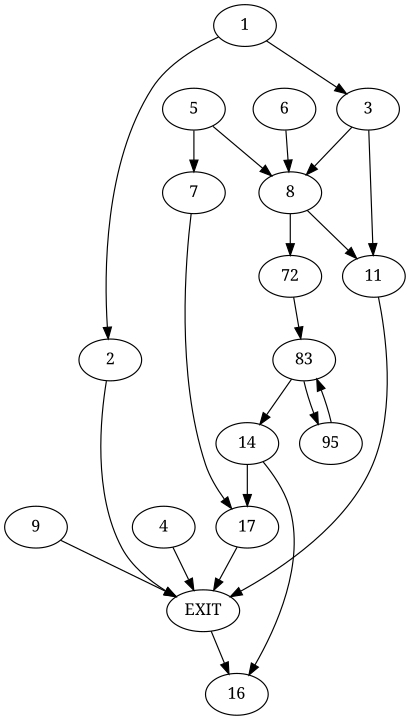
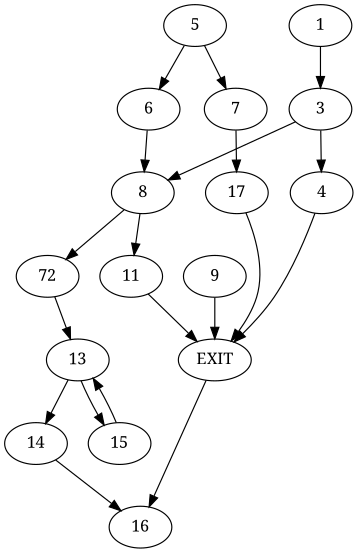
edge "5" -> "8": now "5" -> "6"
edge "3" -> "11": now "3" -> "4"
node "2": removed
node "83": label "83" -> "13"
node "95": label "95" -> "15"
edge "14" -> "17": removed
